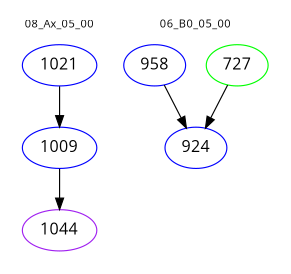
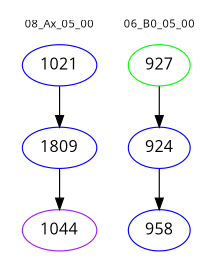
node "727": label "727" -> "927"
edge "958" -> "924": reversed
node "1009": label "1009" -> "1809"
